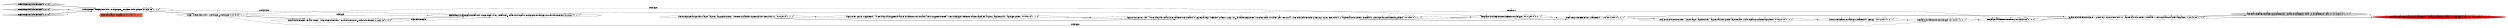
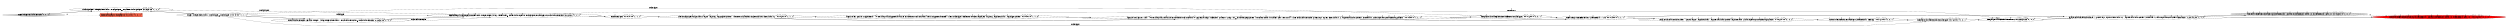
node "testEmittingFromWindowFunction['0', '1', '0']": removed
node "testEmittingFromWindowFunction['1', '0', '0']": removed
node "testHarness.open()@@@7@@@['1', '1', '1']": added
